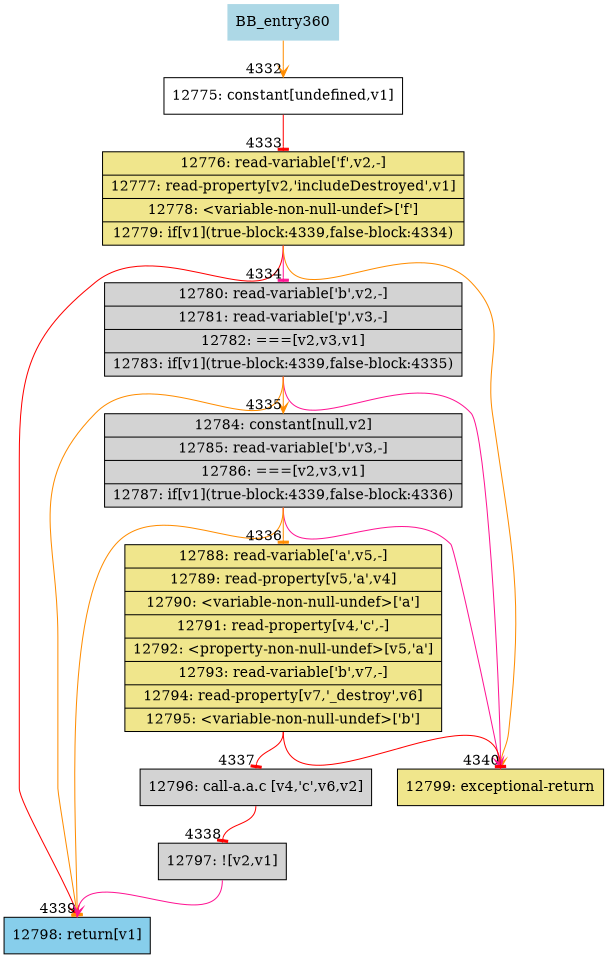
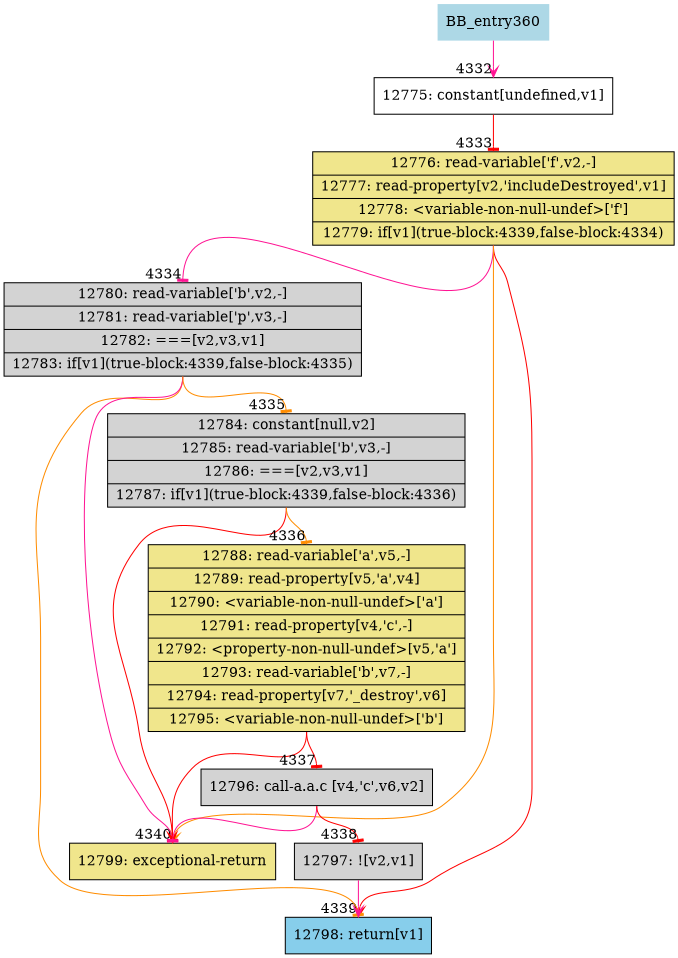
edge "BB_entry360" -> "12775: constant[undefined,v1]": color darkorange -> deeppink
edge "12780: read-variable['b',v2,-]" -> "12784: constant[null,v2]": arrowhead vee -> tee
edge "12784: constant[null,v2]" -> "12799: exceptional-return": color deeppink -> red
edge "12784: constant[null,v2]" -> "12798: return[v1]": removed
edge "12796: call-a.a.c [v4,'c',v6,v2]" -> "12799: exceptional-return": added
